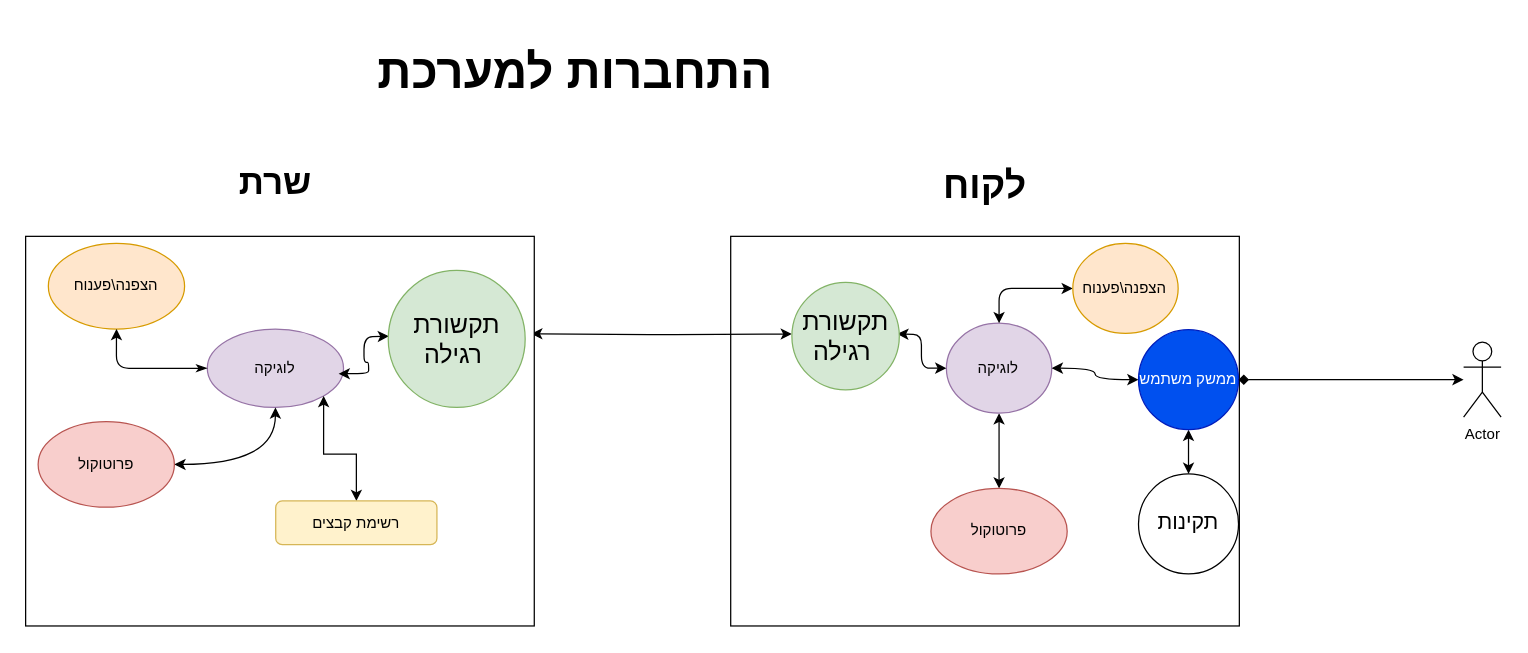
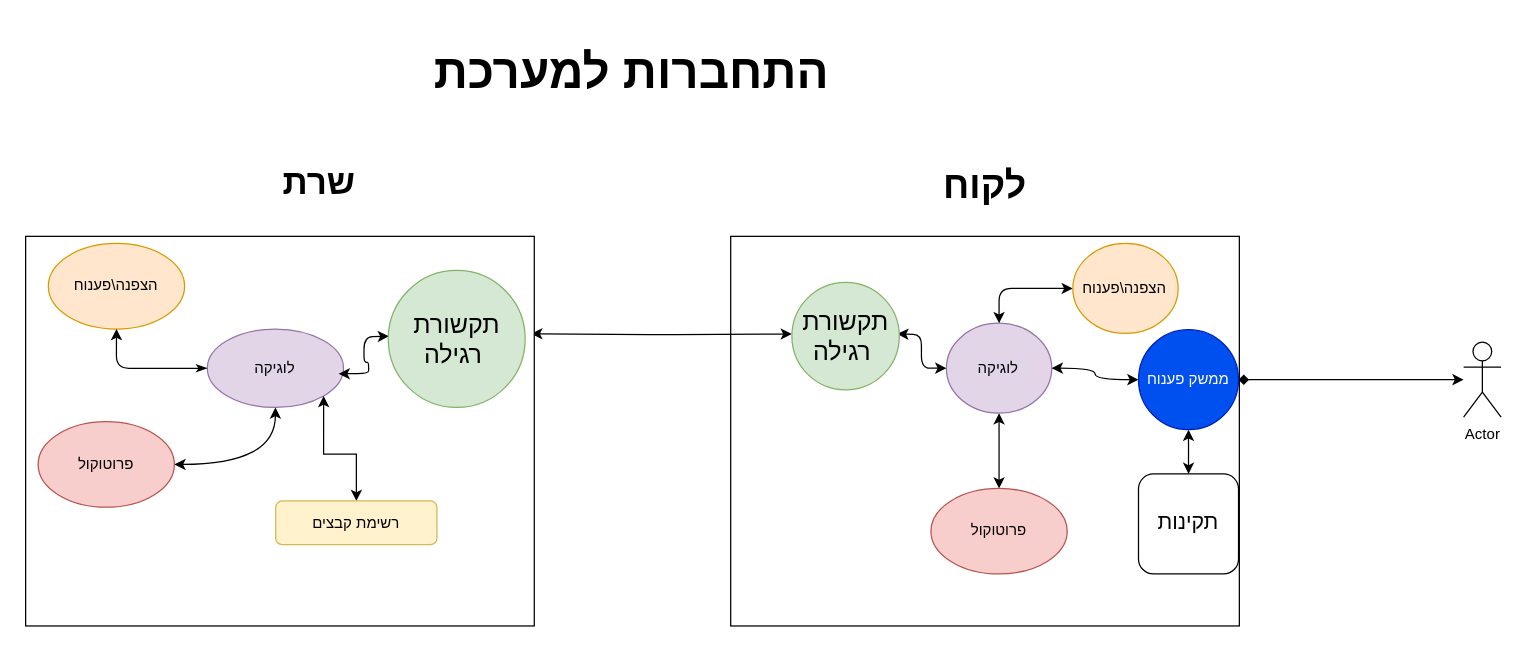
node "התחברות למערכת": moved (582, 63) -> (638, 63)
node "שרת": moved (275, 186) -> (319, 186)
node "ממשק משתמש": label "ממשק משתמש" -> "ממשק פענוח"
node "תקינות": shape ellipse -> rounded rectangle
